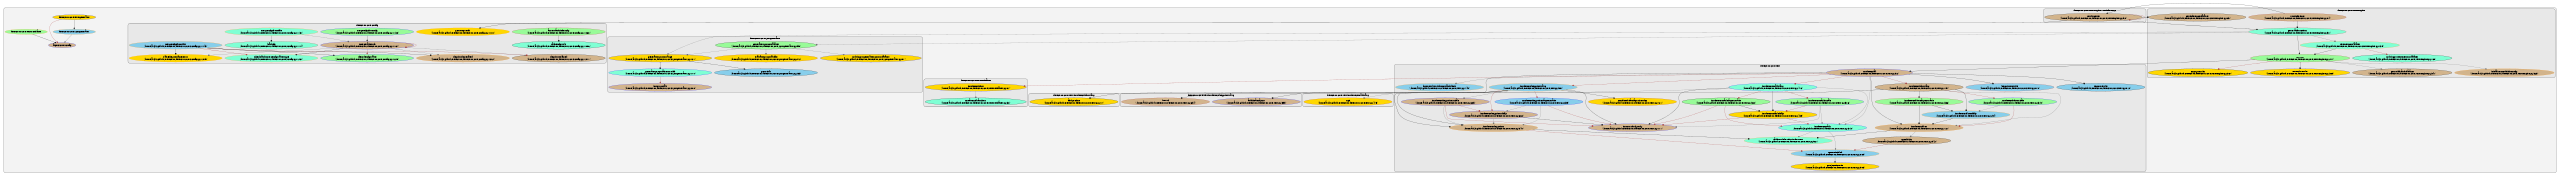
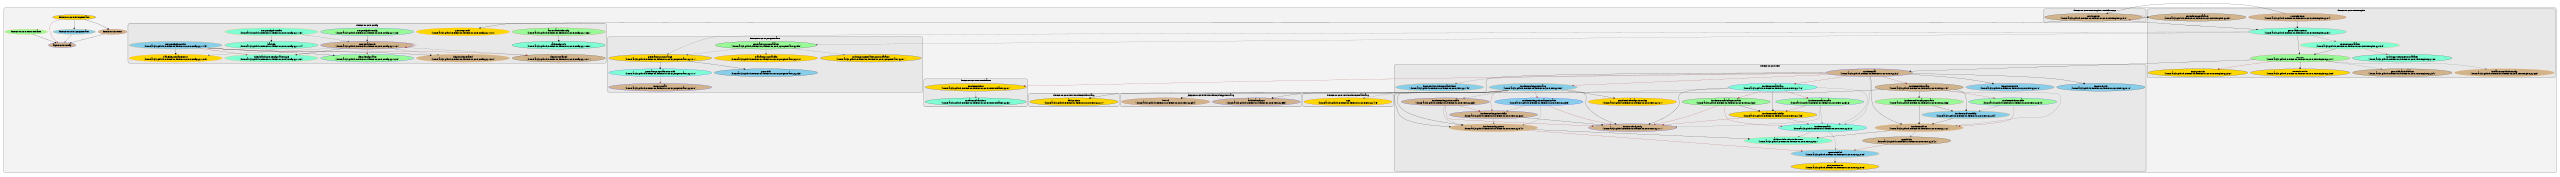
node "detectron.core.test": added
